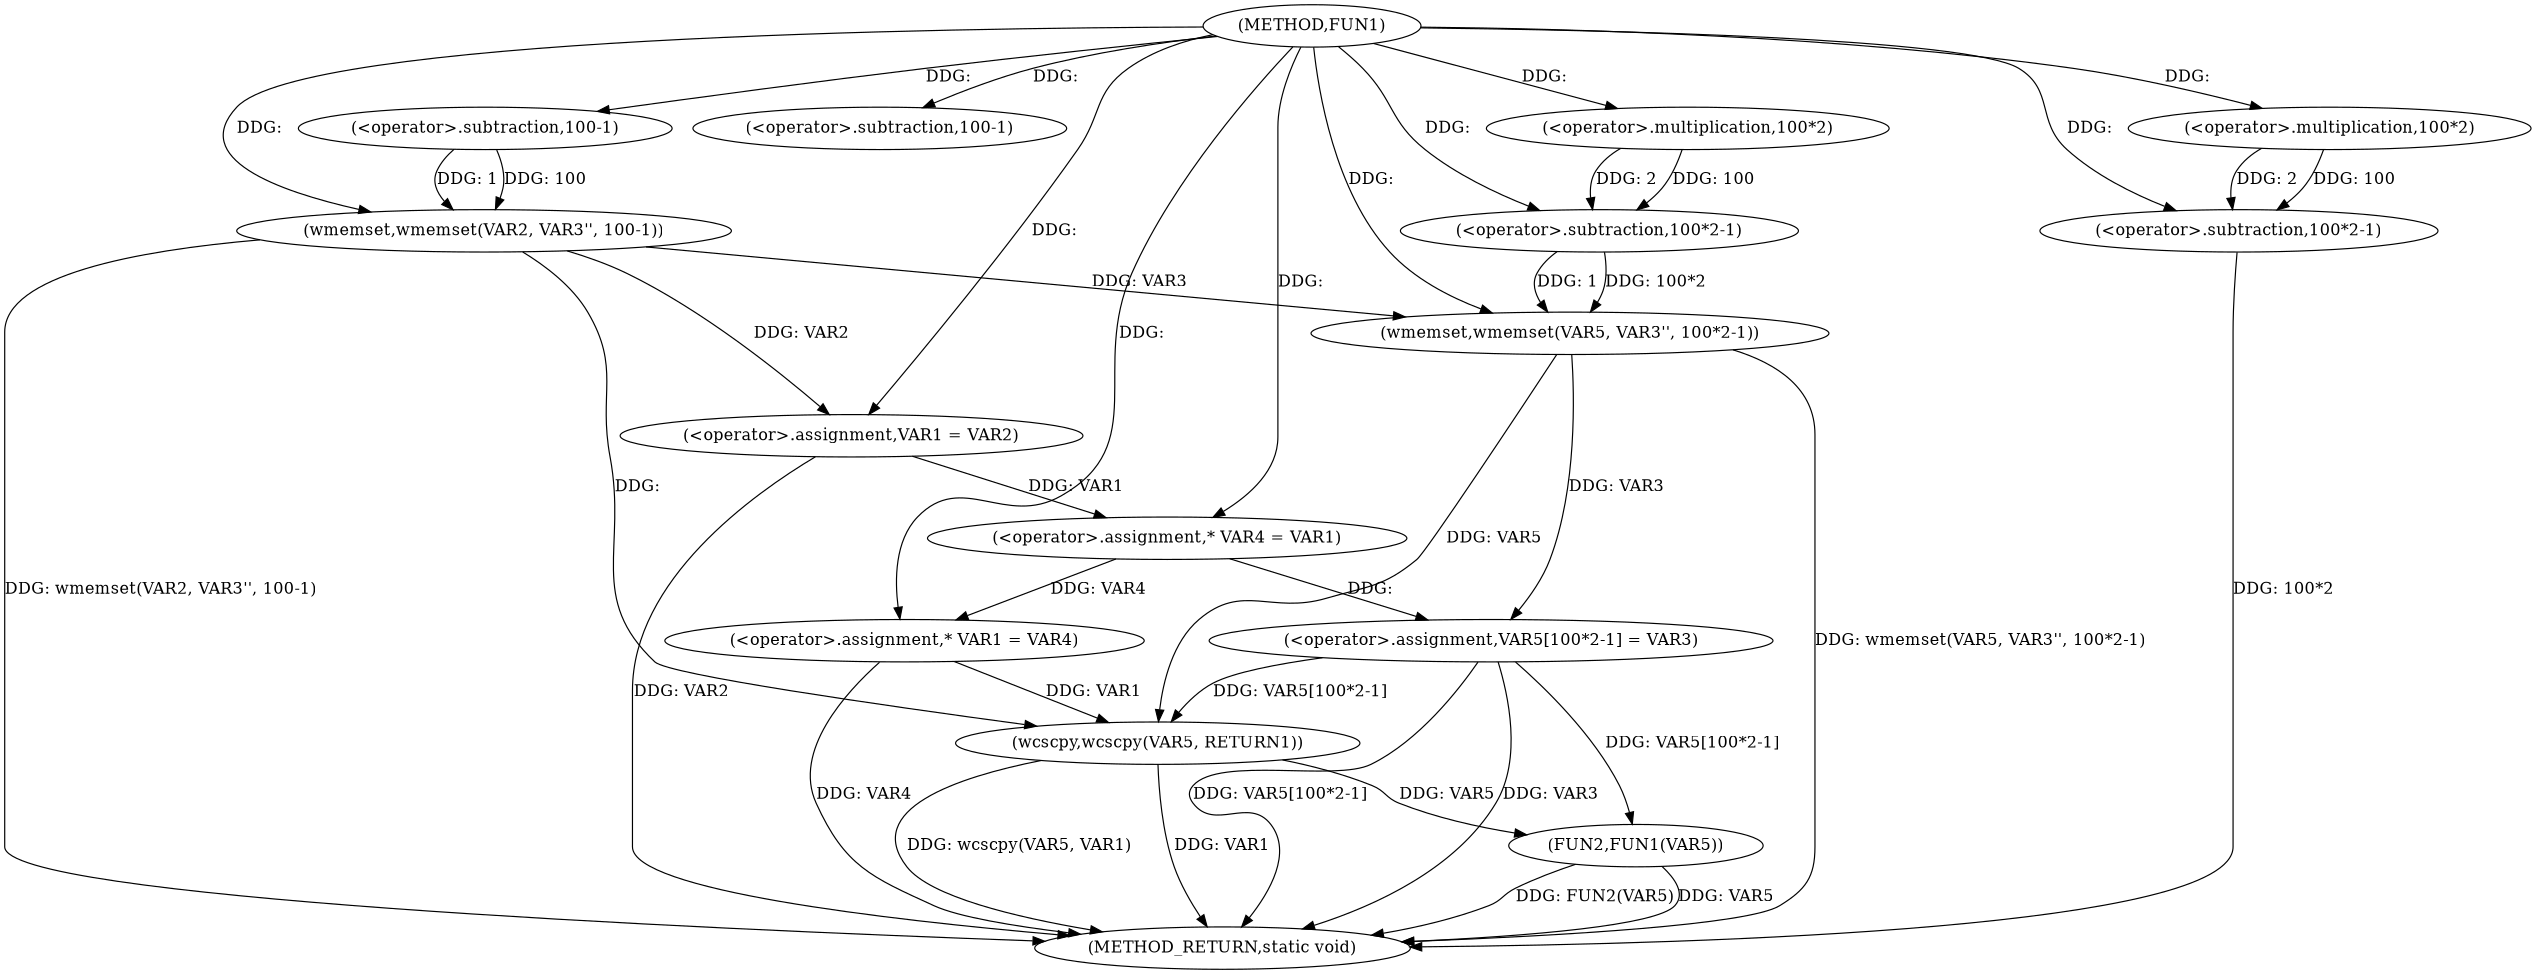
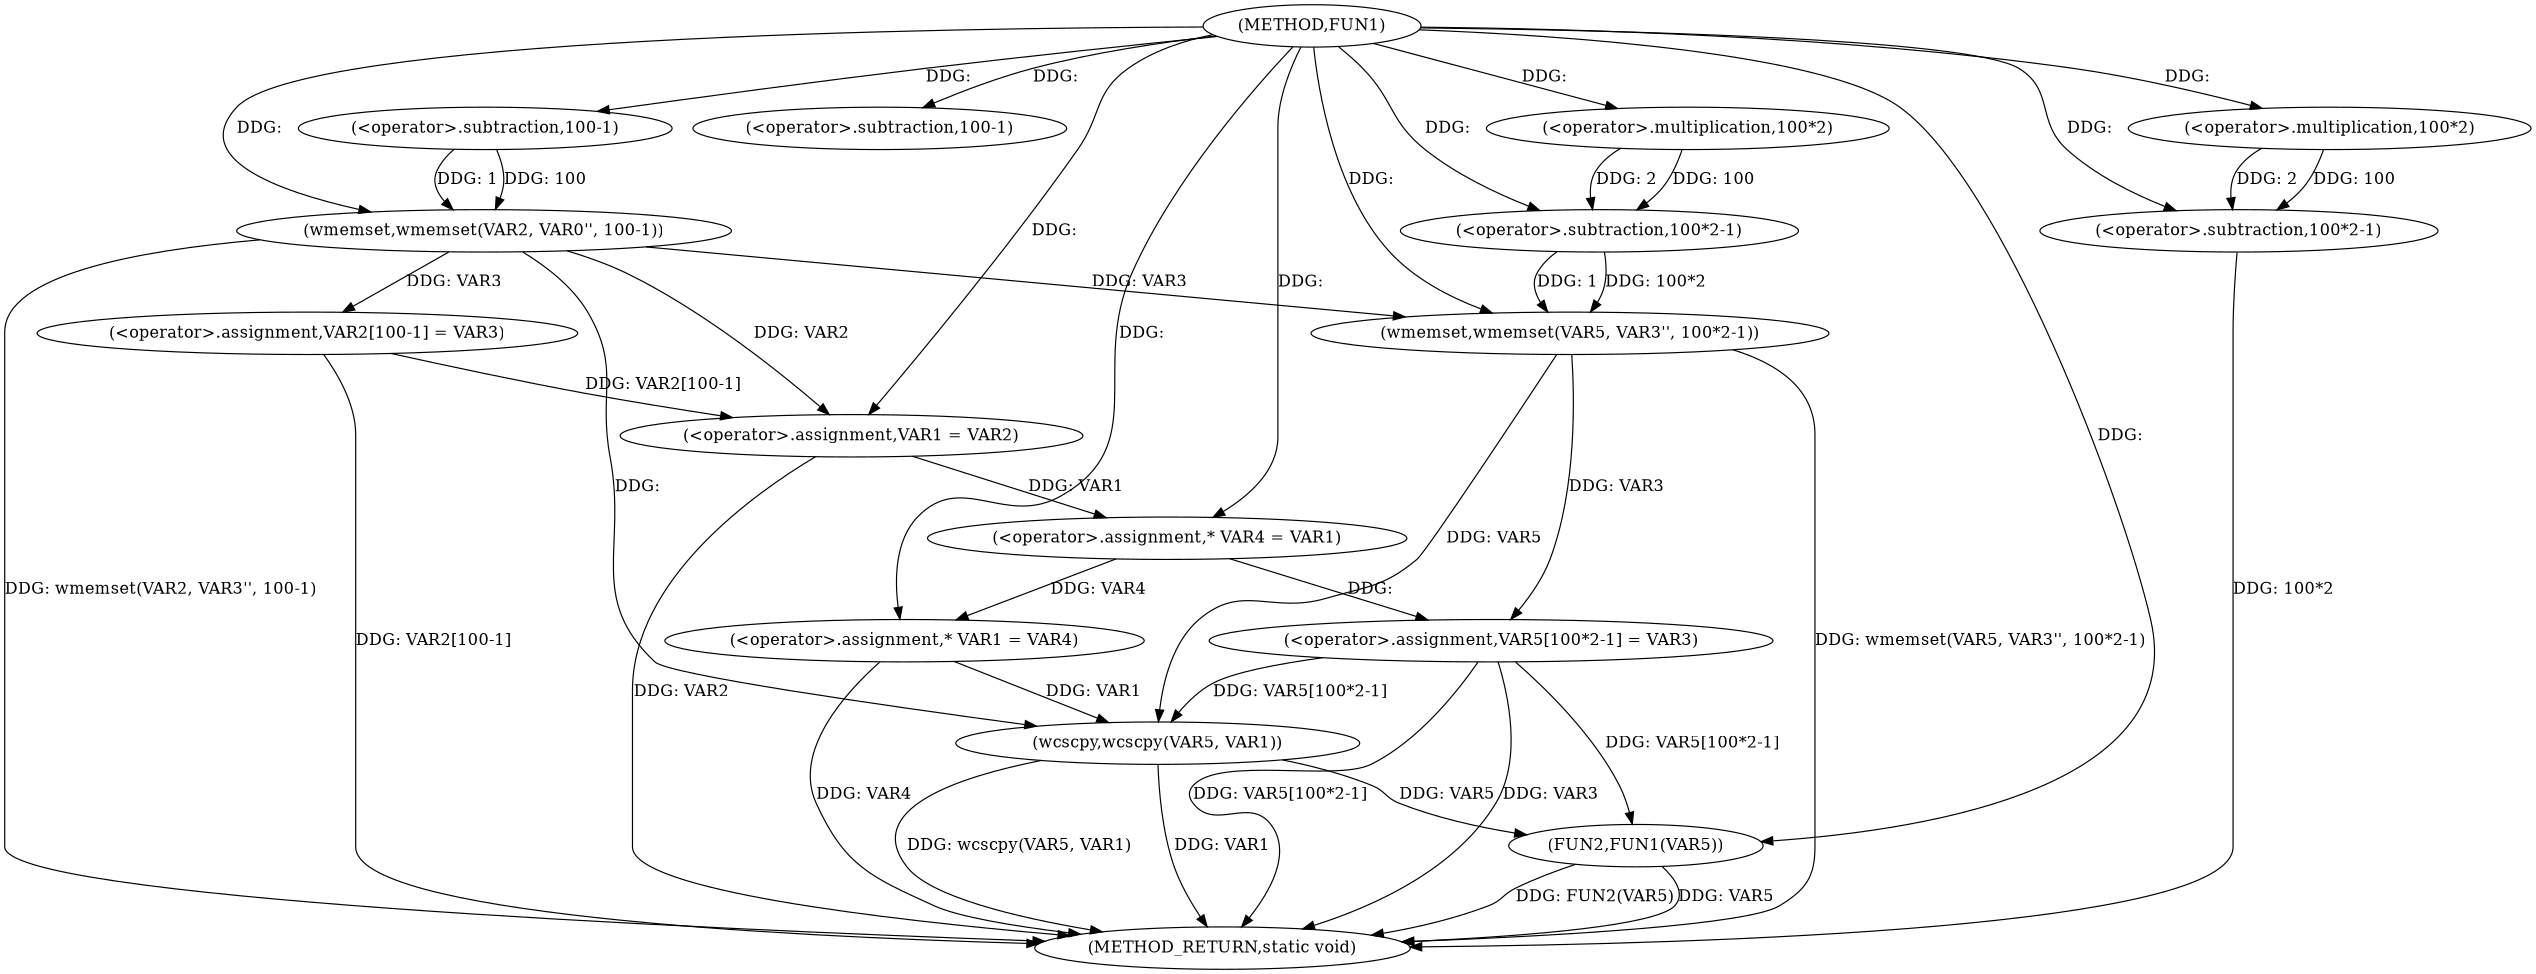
node "(wmemset,wmemset(VAR2, VAR3'', 100-1))": label "(wmemset,wmemset(VAR2, VAR3'', 100-1))" -> "(wmemset,wmemset(VAR2, VAR0'', 100-1))"
node "(<operator>.assignment,VAR2[100-1] = VAR3)": added
edge "(METHOD,FUN1)" -> "(FUN2,FUN1(VAR5))": added, label "DDG:"
node "(wcscpy,wcscpy(VAR5, RETURN1))": label "(wcscpy,wcscpy(VAR5, RETURN1))" -> "(wcscpy,wcscpy(VAR5, VAR1))"
